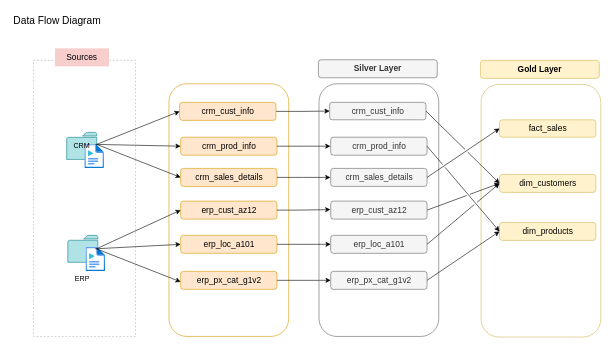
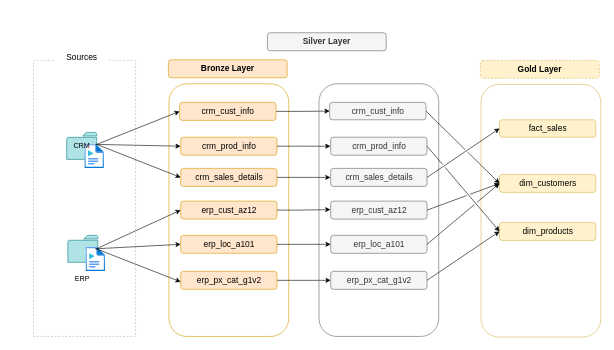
node "Data Flow Diagram": removed
node "Sources": fillcolor #f8cecc -> #ffffff
node "Bronze Layer": added
node "Silver Layer": moved (378, 69) -> (327, 42)
node "Gold Layer": style solid -> dashed
